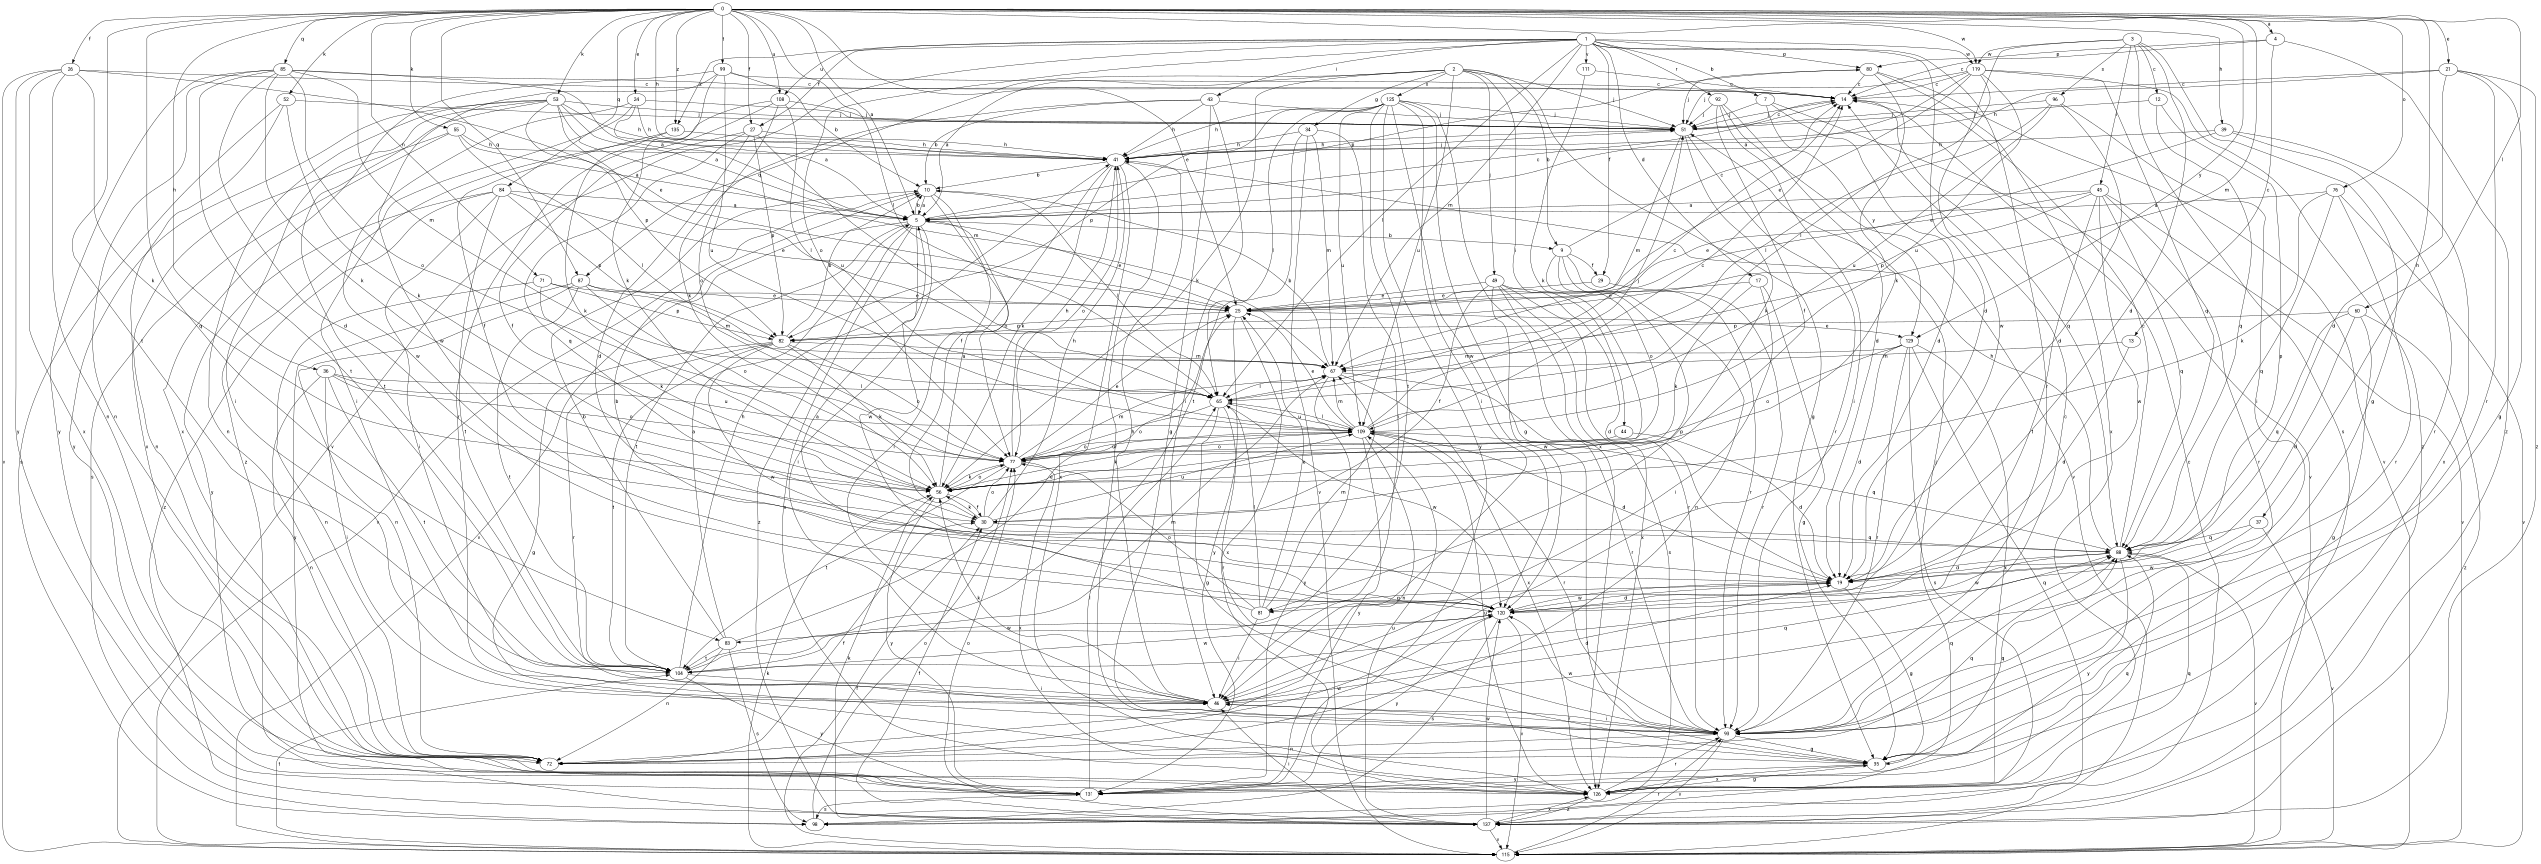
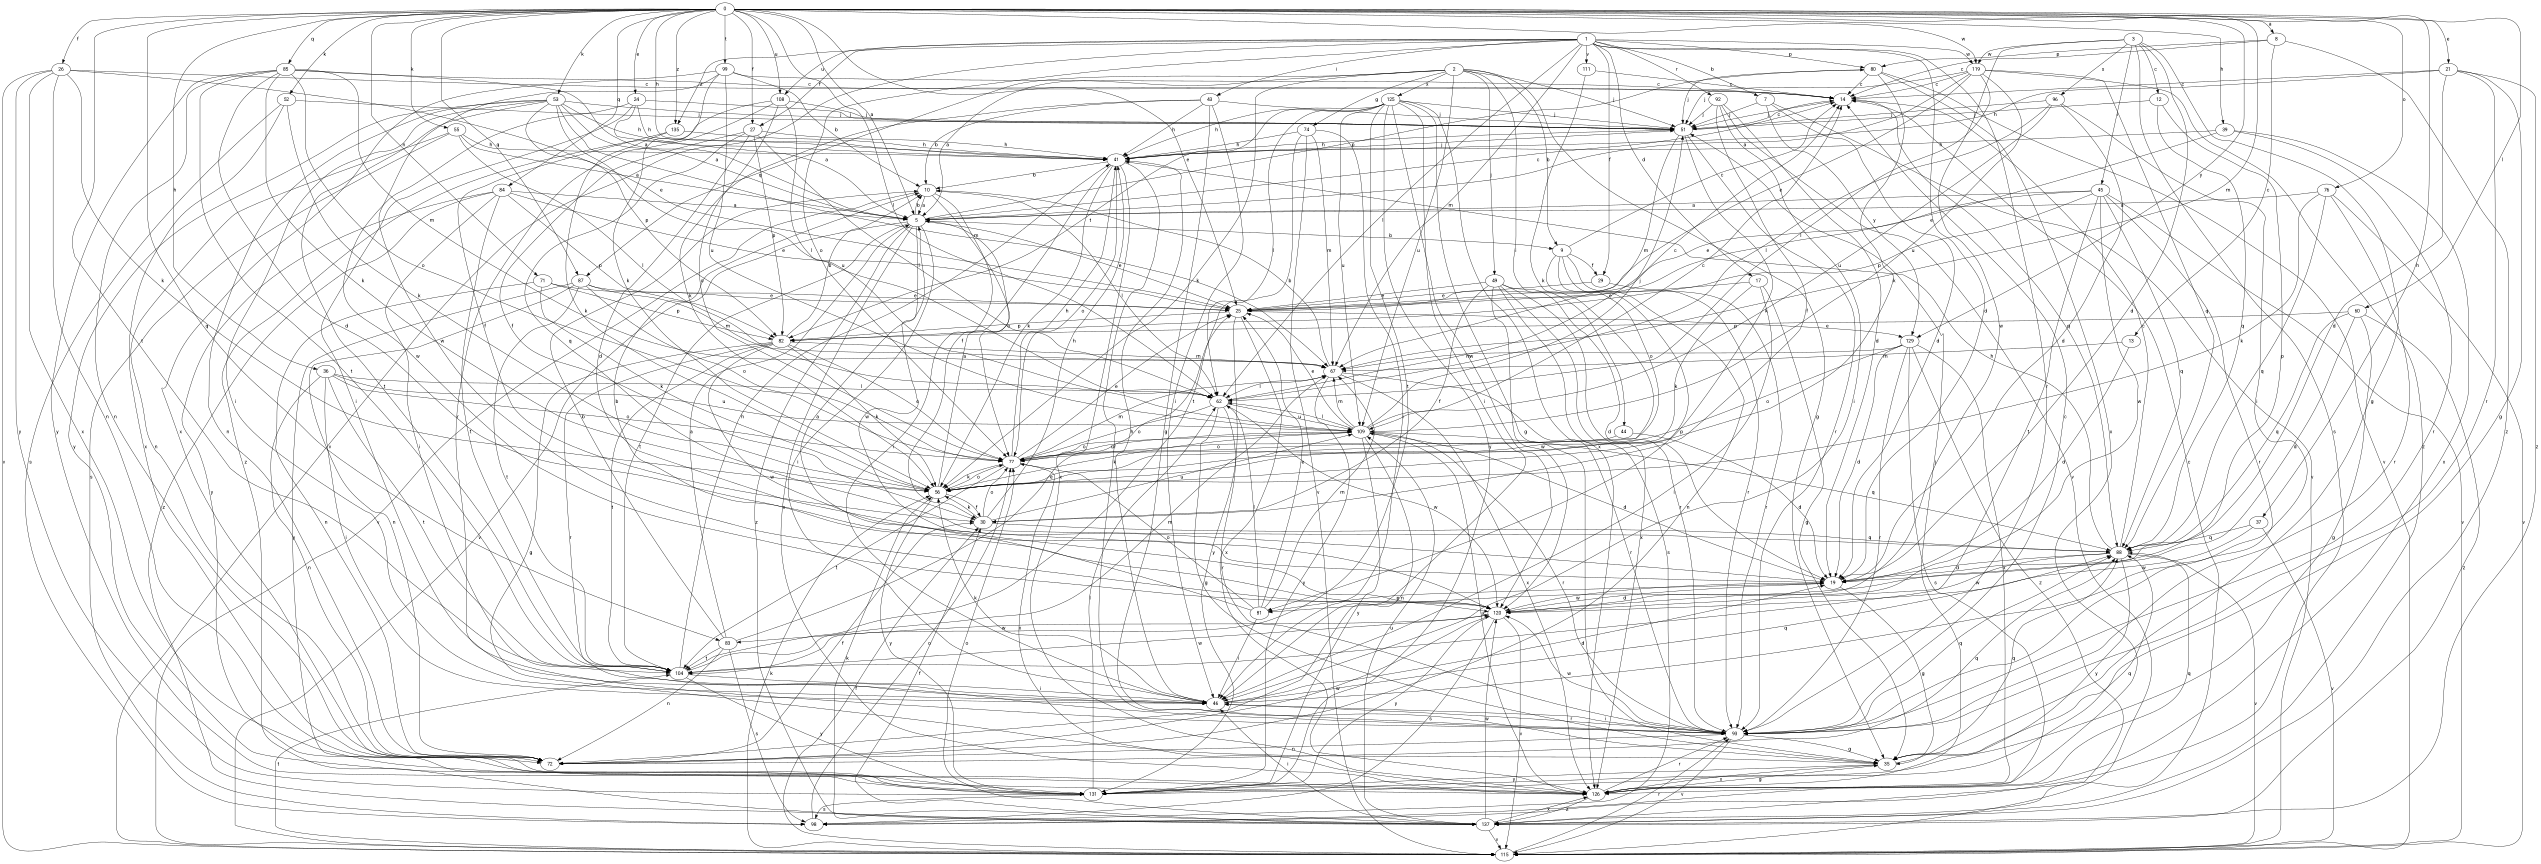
node "4": label "4" -> "8"
node "34": label "34" -> "74"
edge "125" -> "82": label "p" -> "t"
node "65": label "65" -> "62"
edge "129" -> "137": label "q" -> "z"
